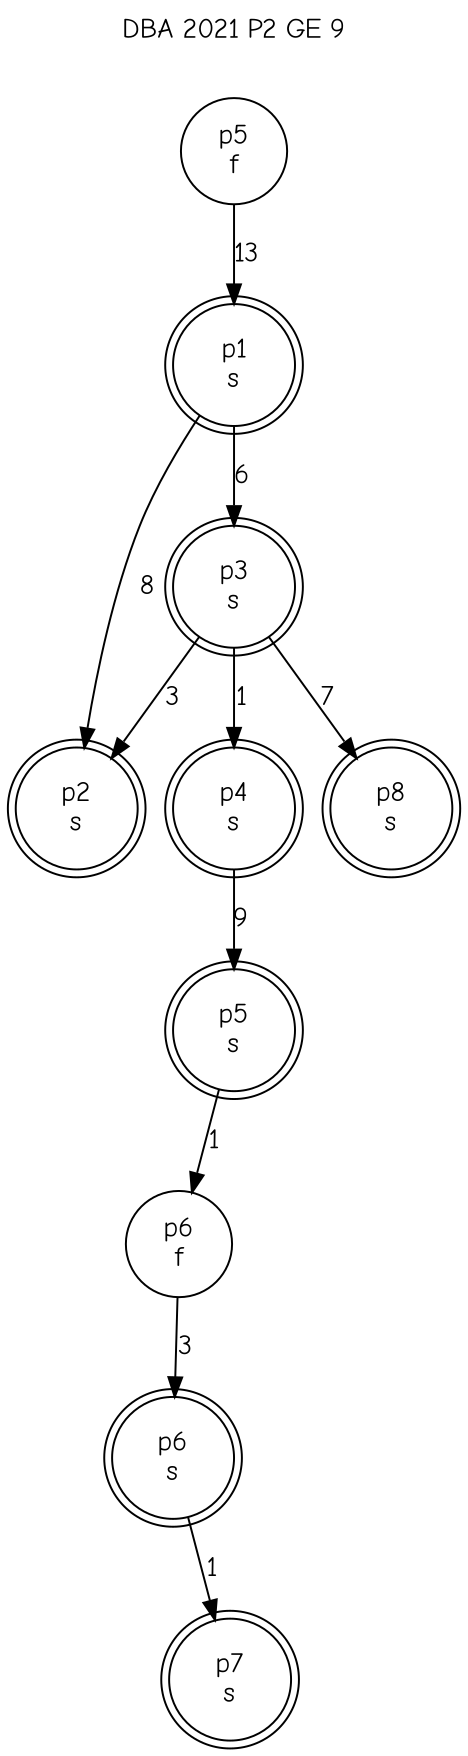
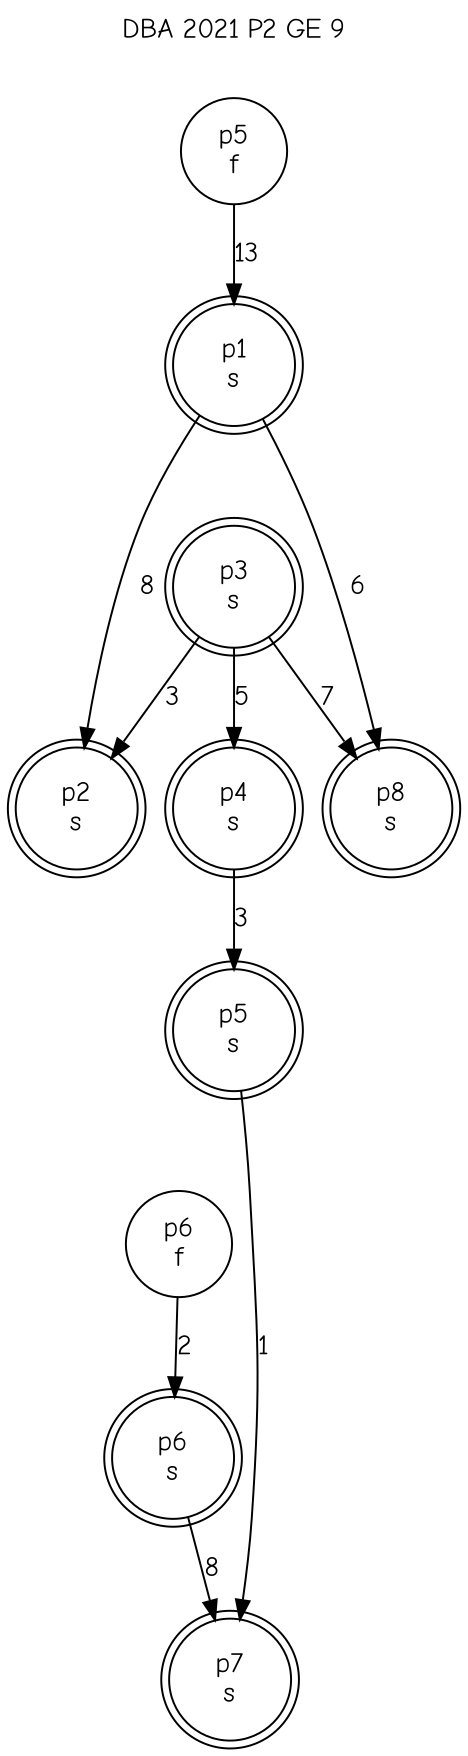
edge "p1 s" -> "p3 s": now "p1 s" -> "p8 s"
edge "p3 s" -> "p4 s": label "1" -> "5"
edge "p4 s" -> "p5 s": label "9" -> "3"
edge "p5 s" -> "p6 f": now "p5 s" -> "p7 s"
edge "p6 f" -> "p6 s": label "3" -> "2"
edge "p6 s" -> "p7 s": label "1" -> "8"
